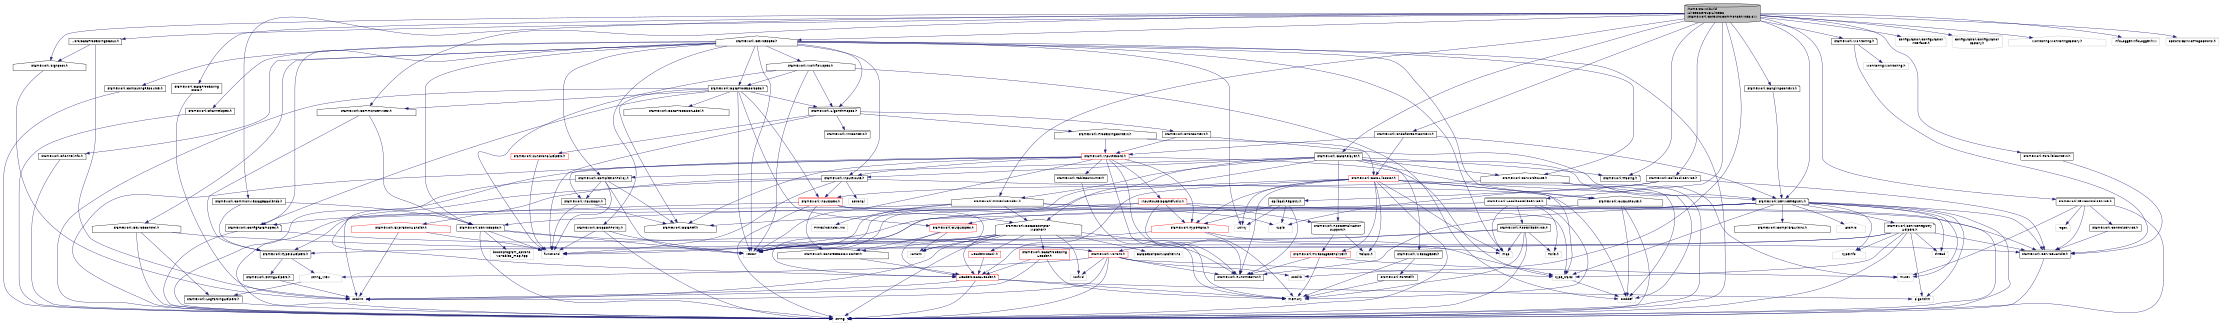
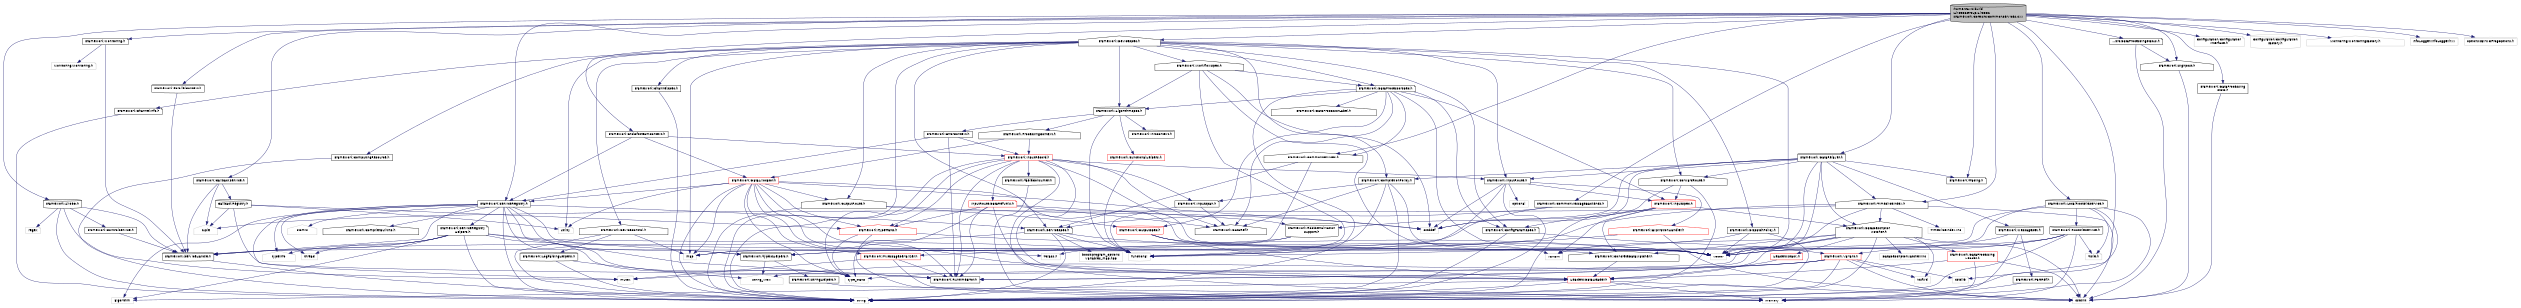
node "Framework/DanglingContext.h": removed
node "Framework/TextControlService.h": label "Framework/TextControlService.h" -> "Framework/AliceO.h"
edge "Framework/ErrorContext.h" -> "Framework/RuntimeError.h": added
edge "Framework/MessageSet.h" -> "vector": added
edge "string_view" -> "Framework/LogParsingHelpers.h": reversed
edge "type_traits" -> "cstddef": now "Framework/DataAllocator.h" -> "cstddef"
